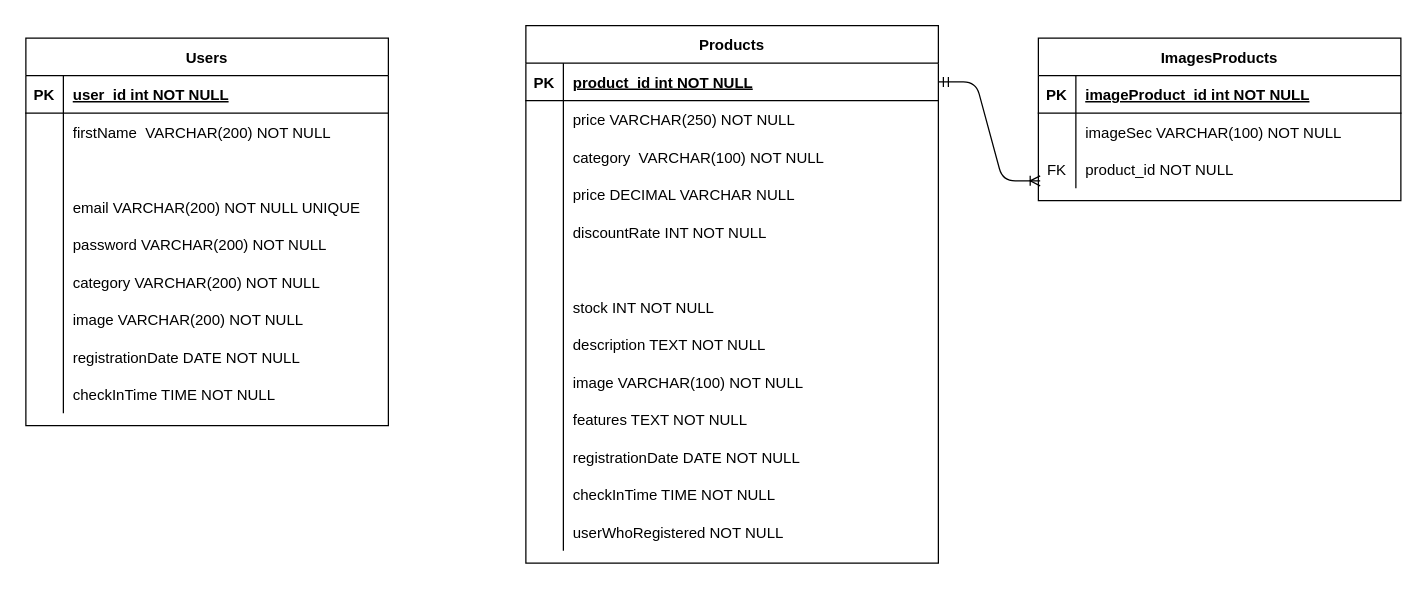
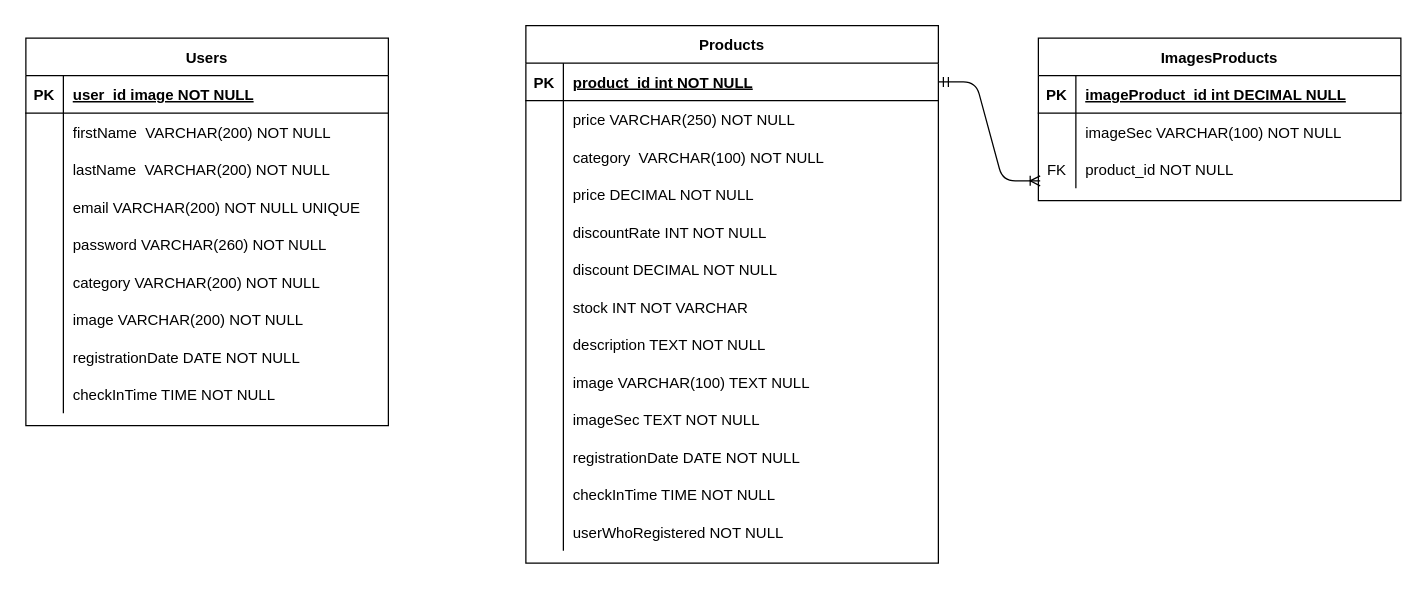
node "user_id int NOT NULL": label "user_id int NOT NULL" -> "user_id image NOT NULL"
node "imageProduct_id int NOT NULL": label "imageProduct_id int NOT NULL" -> "imageProduct_id int DECIMAL NULL"
node "lastName VARCHAR(200) NOT NULL": added
node "price DECIMAL VARCHAR NULL": label "price DECIMAL VARCHAR NULL" -> "price DECIMAL NOT NULL"
node "password VARCHAR(200) NOT NULL": label "password VARCHAR(200) NOT NULL" -> "password VARCHAR(260) NOT NULL"
node "discount DECIMAL NOT NULL": added
node "stock INT NOT NULL": label "stock INT NOT NULL" -> "stock INT NOT VARCHAR"
node "image VARCHAR(100) NOT NULL": label "image VARCHAR(100) NOT NULL" -> "image VARCHAR(100) TEXT NULL"
node "features TEXT NOT NULL": label "features TEXT NOT NULL" -> "imageSec TEXT NOT NULL"
